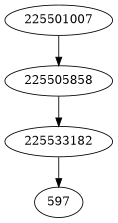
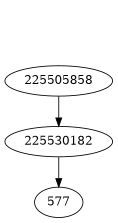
node "225501007": removed
node "225533182": label "225533182" -> "225530182"
node "597": label "597" -> "577"
